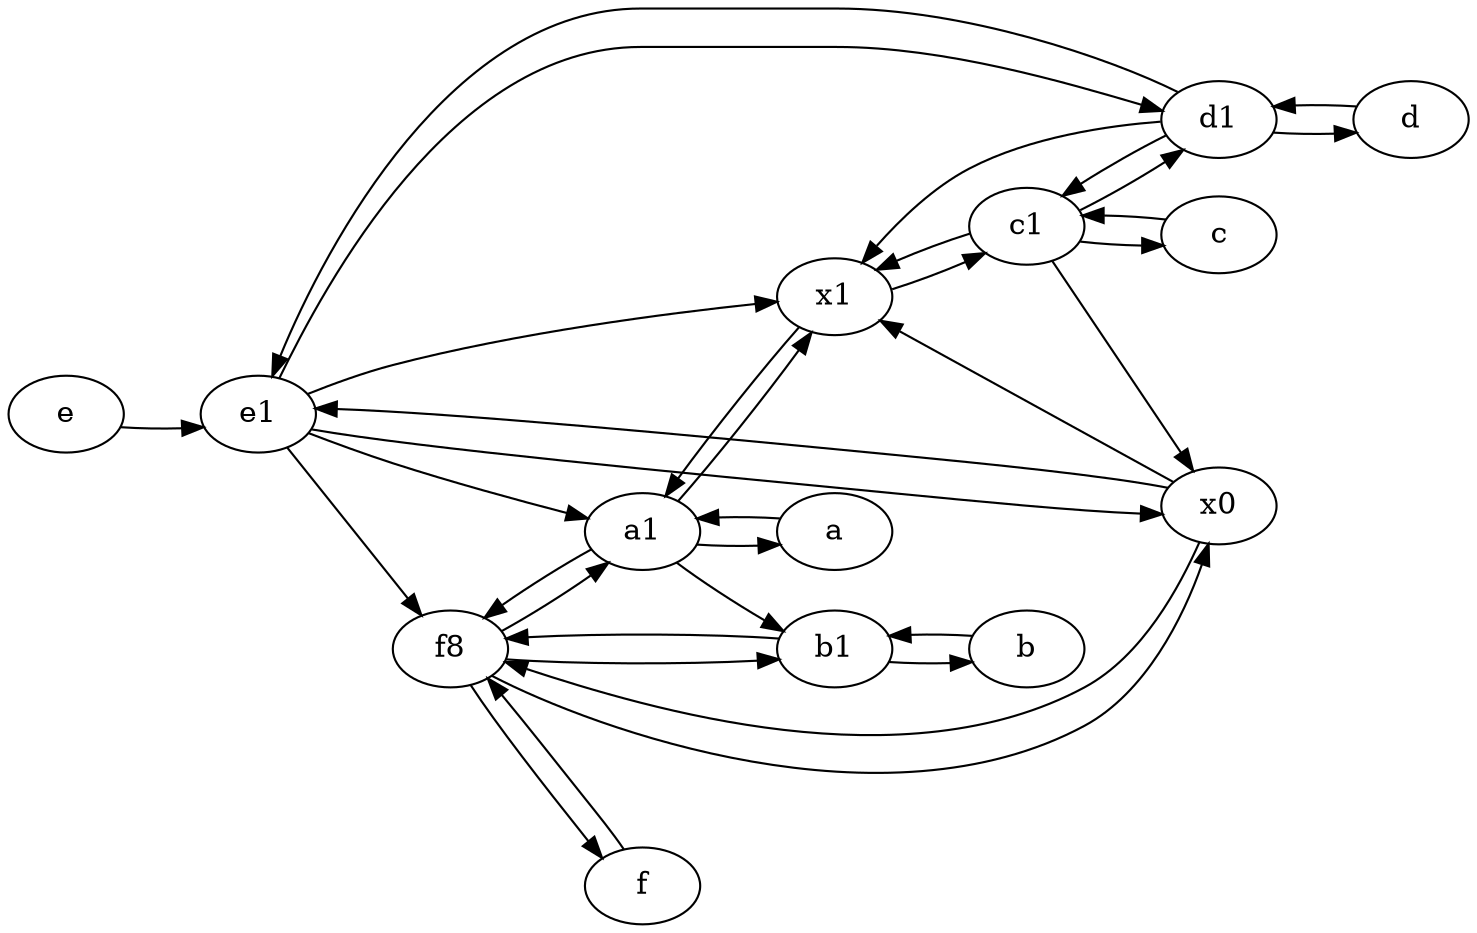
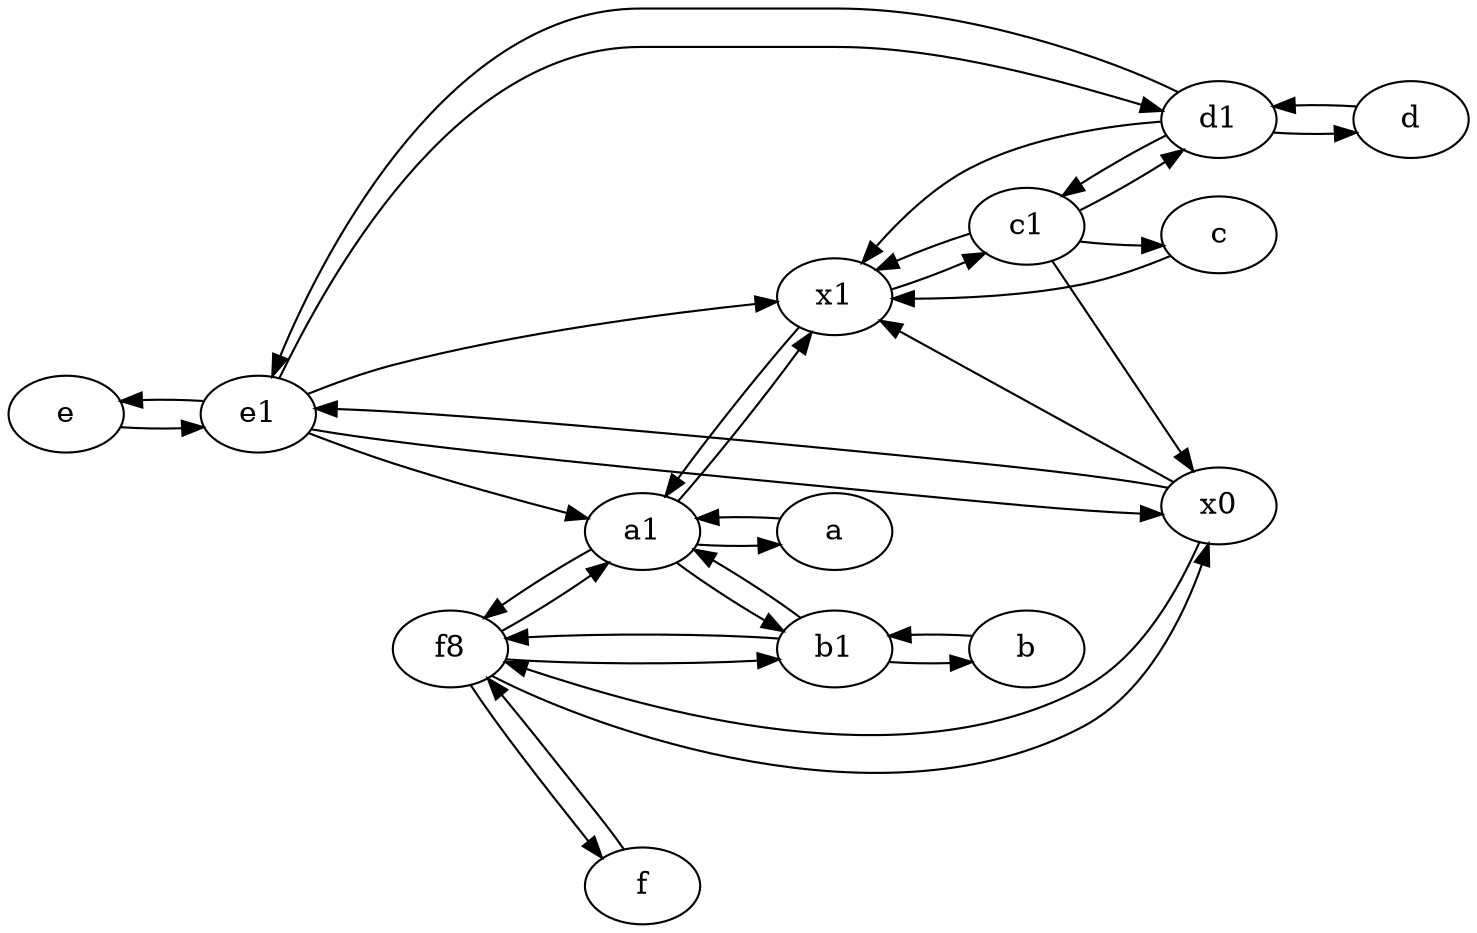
edge "c" -> "c1": now "c" -> "x1"
edge "e1" -> "f8": now "e1" -> "e"
edge "b1" -> "a1": added
